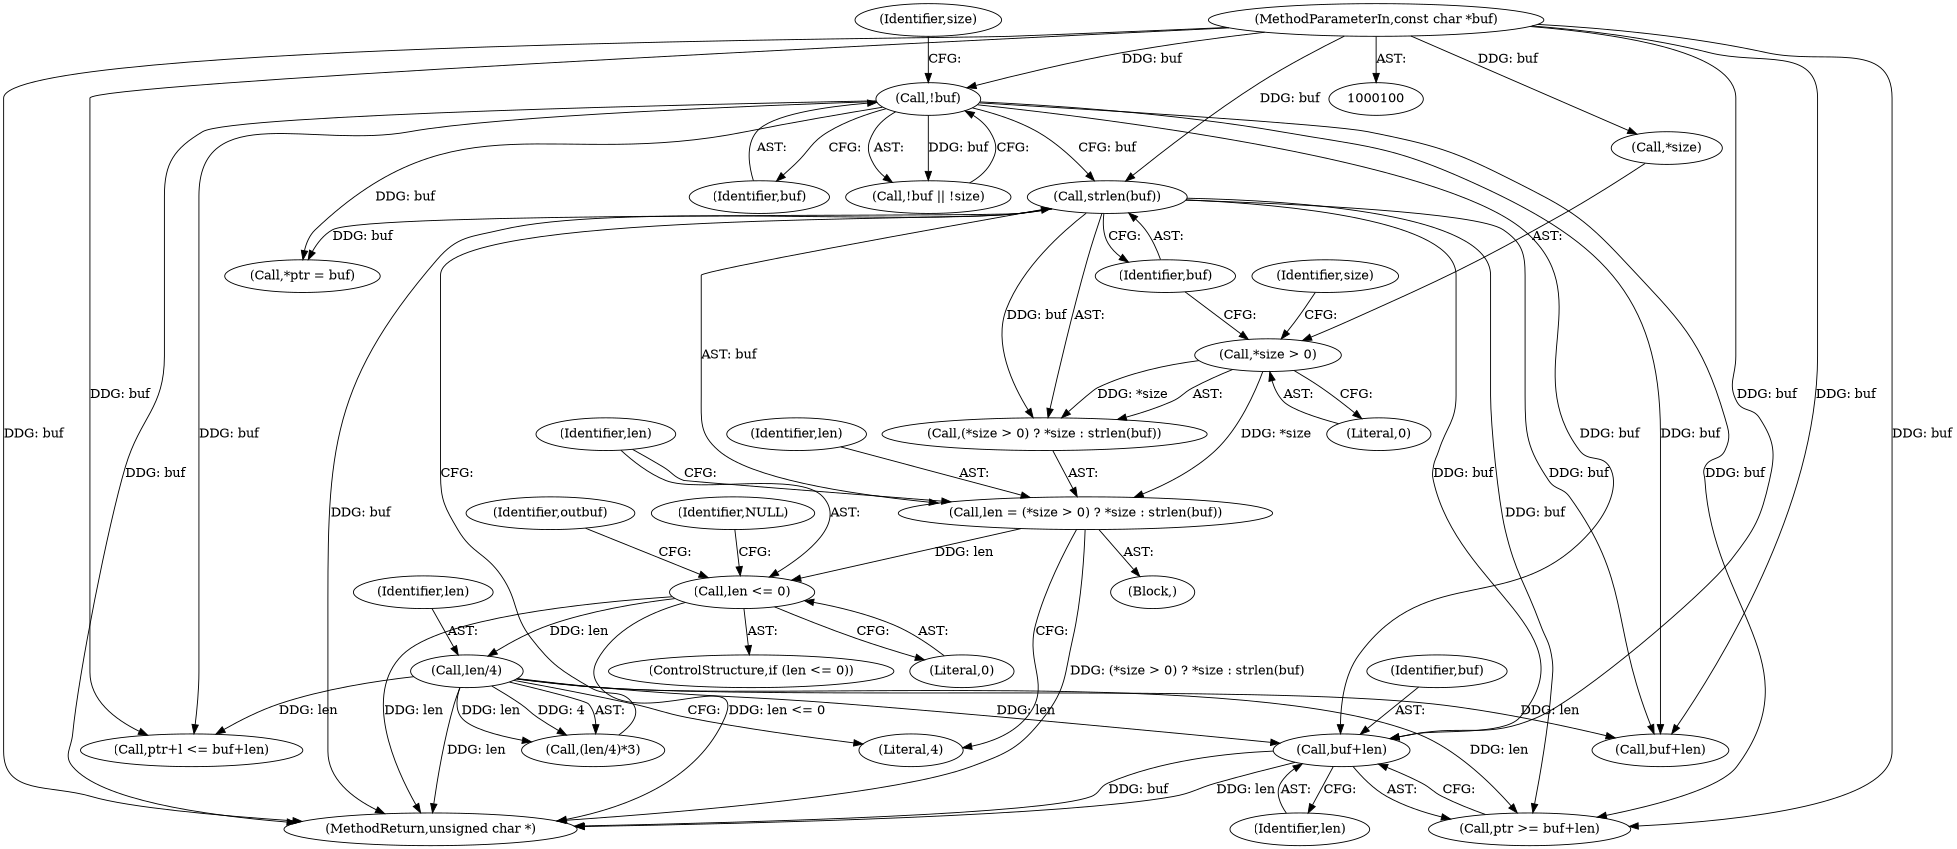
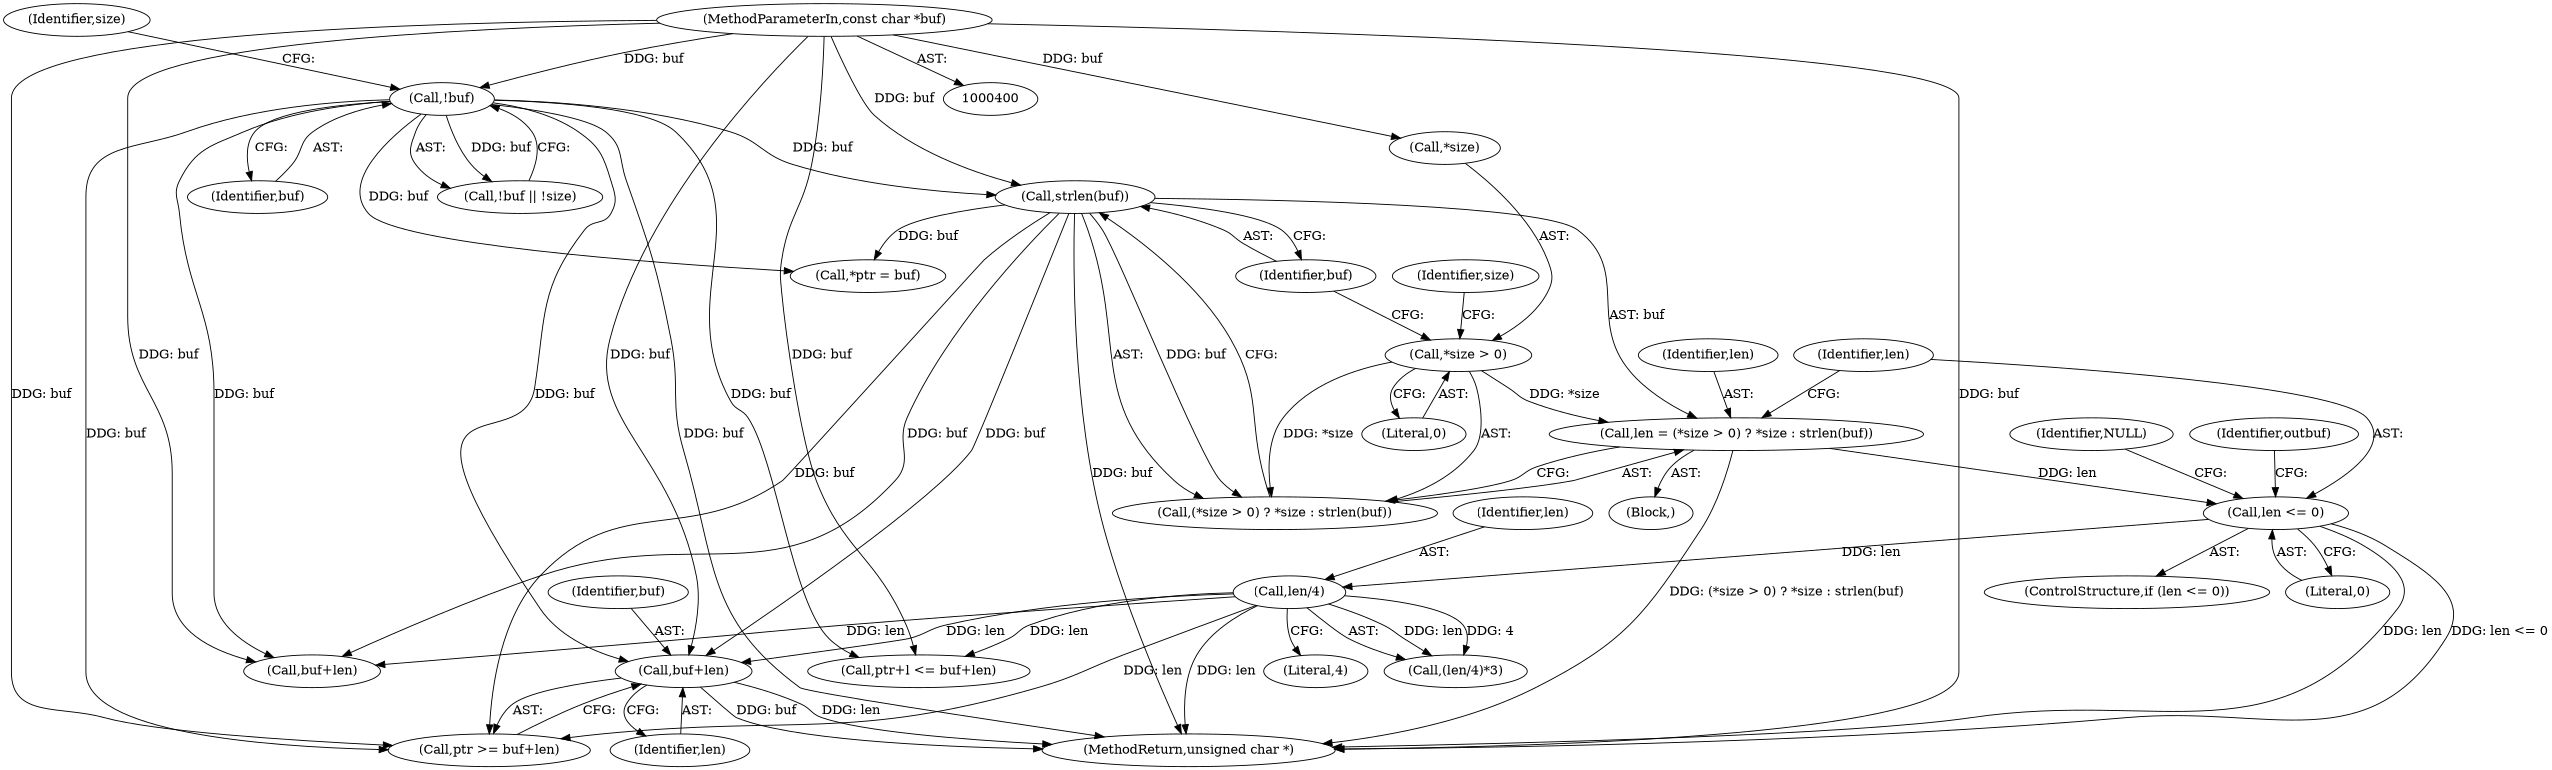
node "1000100": label "1000100" -> "1000400"
edge "(Call,!buf)" -> "(Call,strlen(buf))": label "CFG: buf" -> "DDG: buf"
edge "(Call,(len/4)*3)" -> "(Call,strlen(buf))": now "(Call,(*size > 0) ? *size : strlen(buf))" -> "(Call,strlen(buf))"
edge "(Call,len = (*size > 0) ? *size : strlen(buf))" -> "(Literal,4)": now "(Call,len = (*size > 0) ? *size : strlen(buf))" -> "(Call,(*size > 0) ? *size : strlen(buf))"
